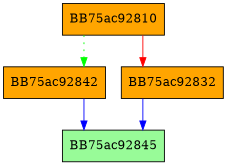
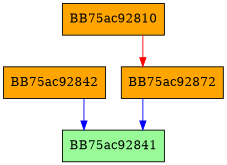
edge "BB75ac92810" -> "BB75ac92842": removed
node "BB75ac92832": label "BB75ac92832" -> "BB75ac92872"
node "BB75ac92845": label "BB75ac92845" -> "BB75ac92841"
